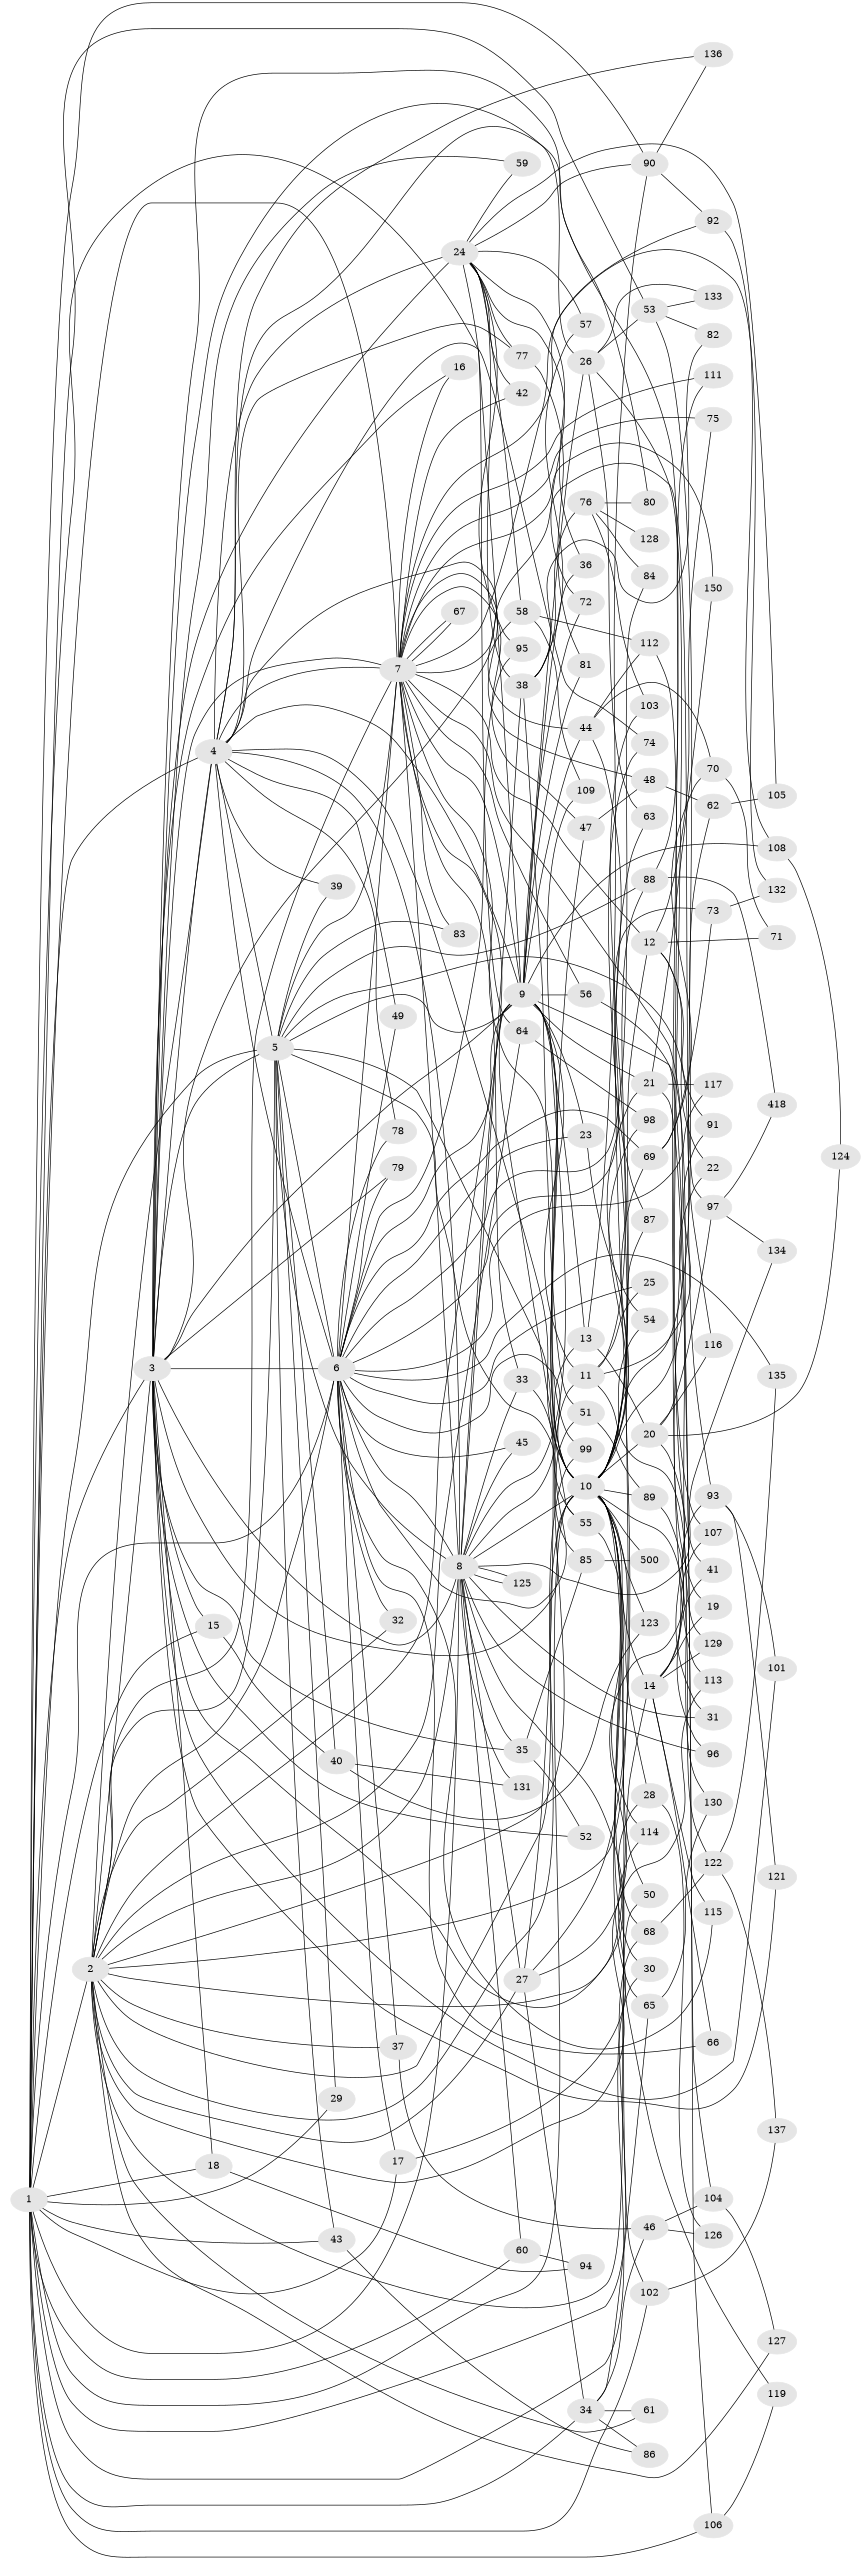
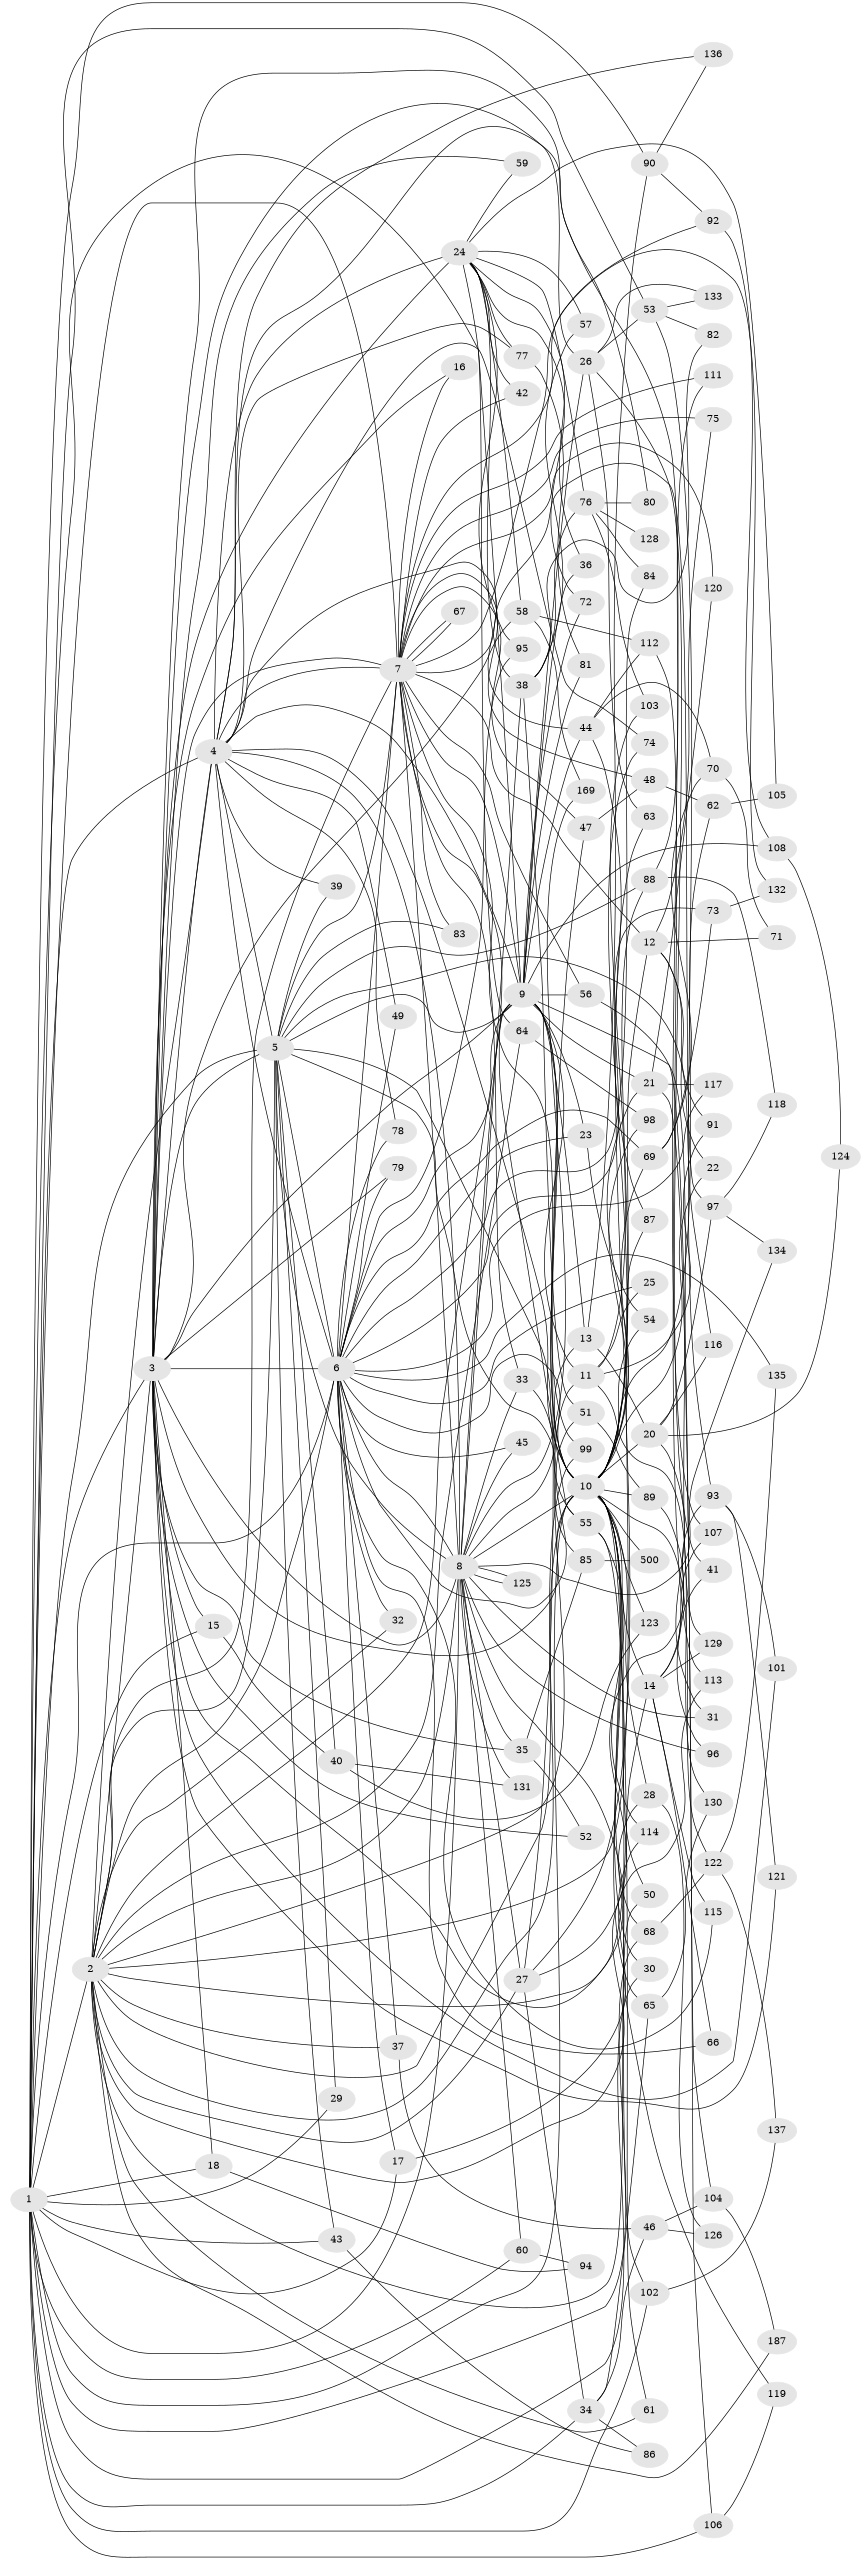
edge "90" -- "24": now "76" -- "24"
node "150": label "150" -> "120"
node "109": label "109" -> "169"
node "418": label "418" -> "118"
node "19": removed
node "127": label "127" -> "187"
edge "34" -- "61": now "55" -- "61"
